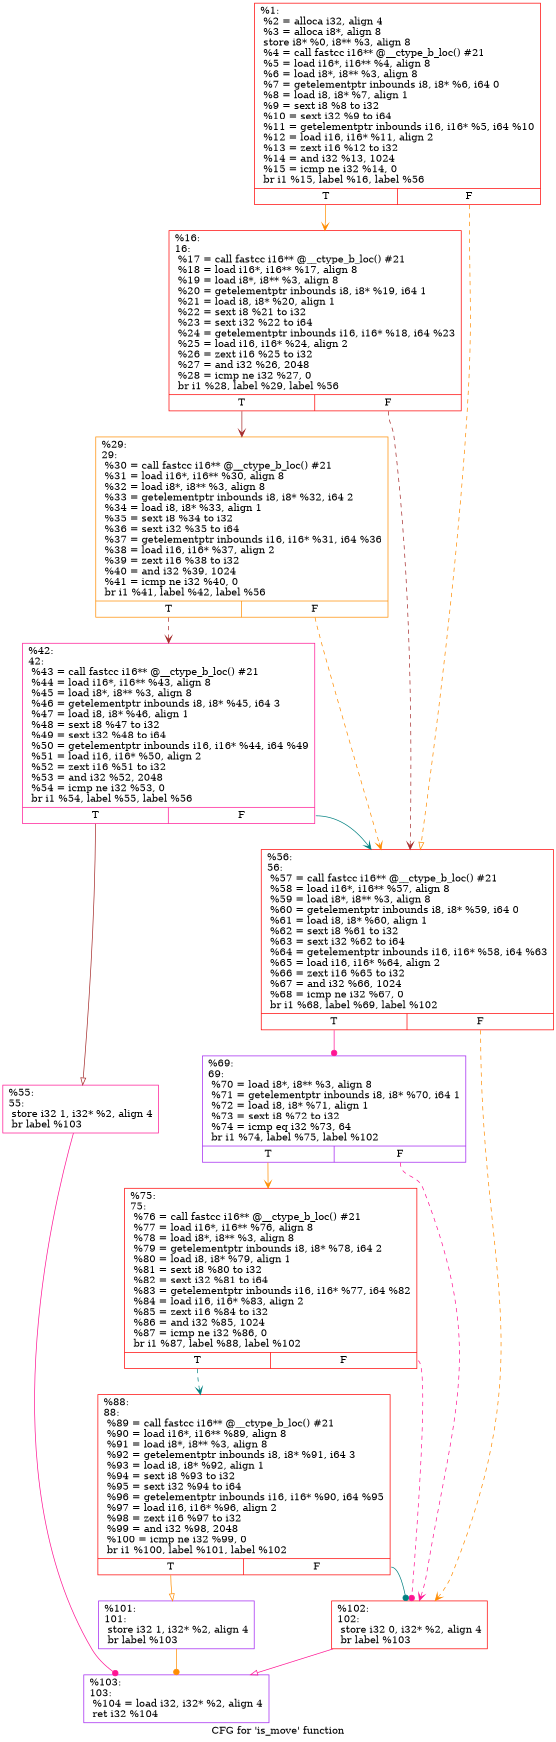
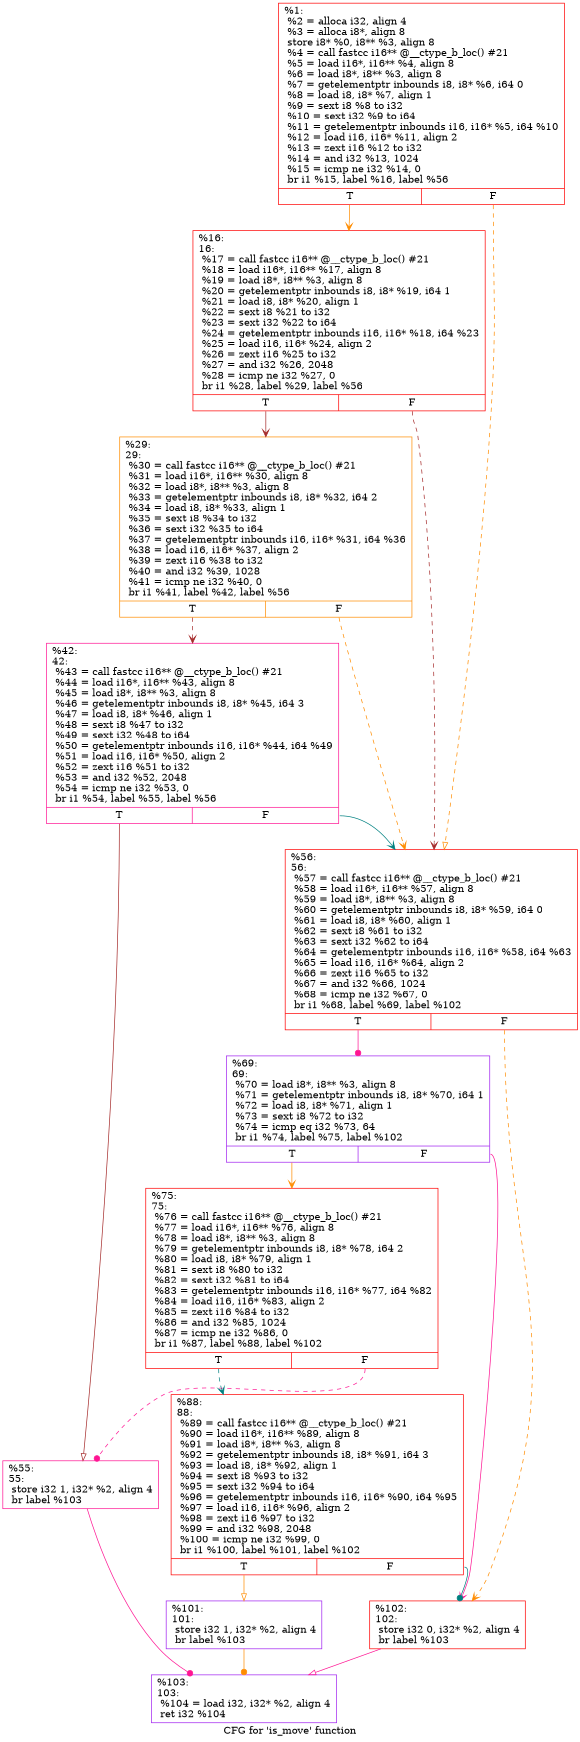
node "%29:": text "%40 = and i32 %39, 1024" -> "%40 = and i32 %39, 1028"
edge "%69:" -> "%102:": style dashed -> solid
edge "%75:" -> "%102:": now "%75:" -> "%55:"
